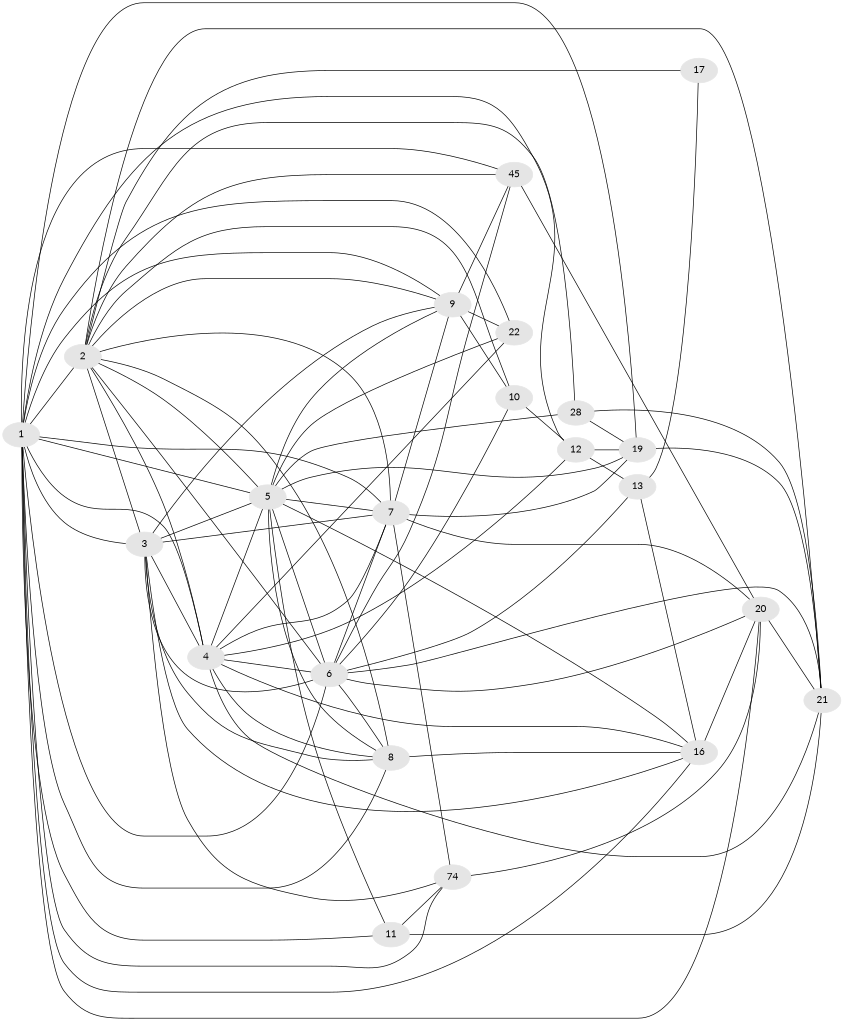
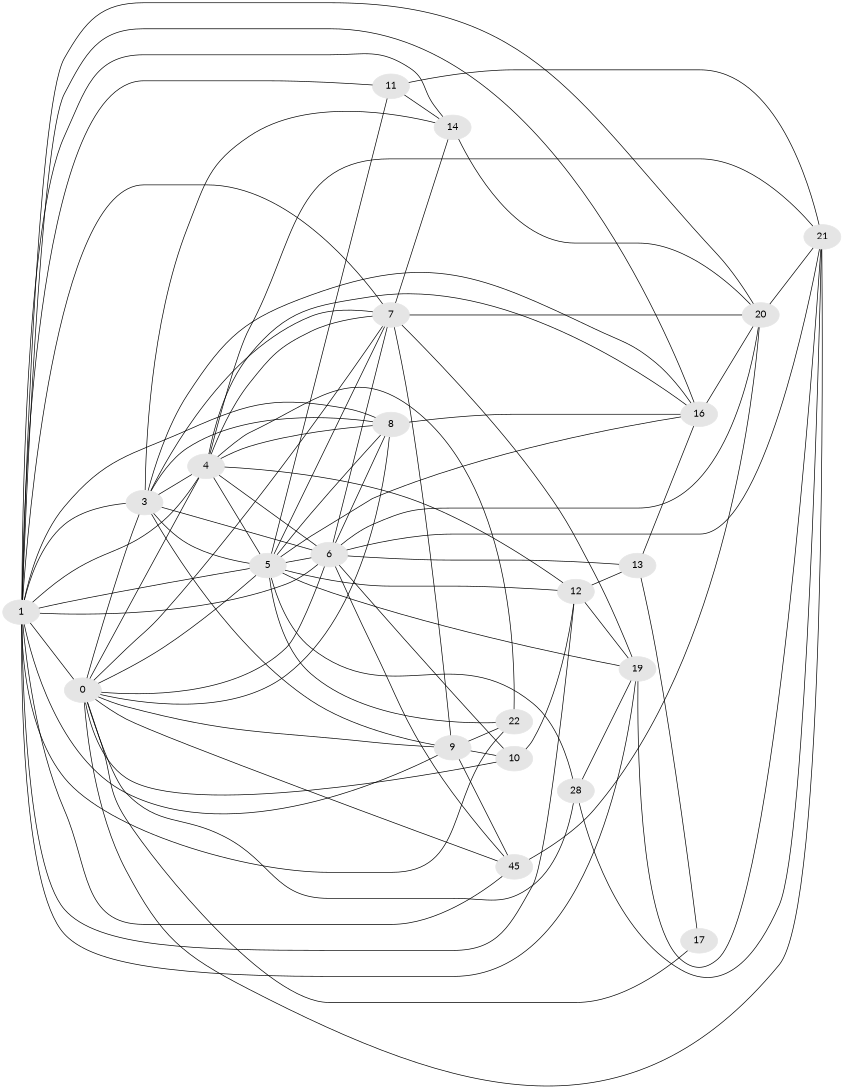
node "2": label "2" -> "0"
edge "9" -- "5": now "12" -- "5"
node "74": label "74" -> "14"
